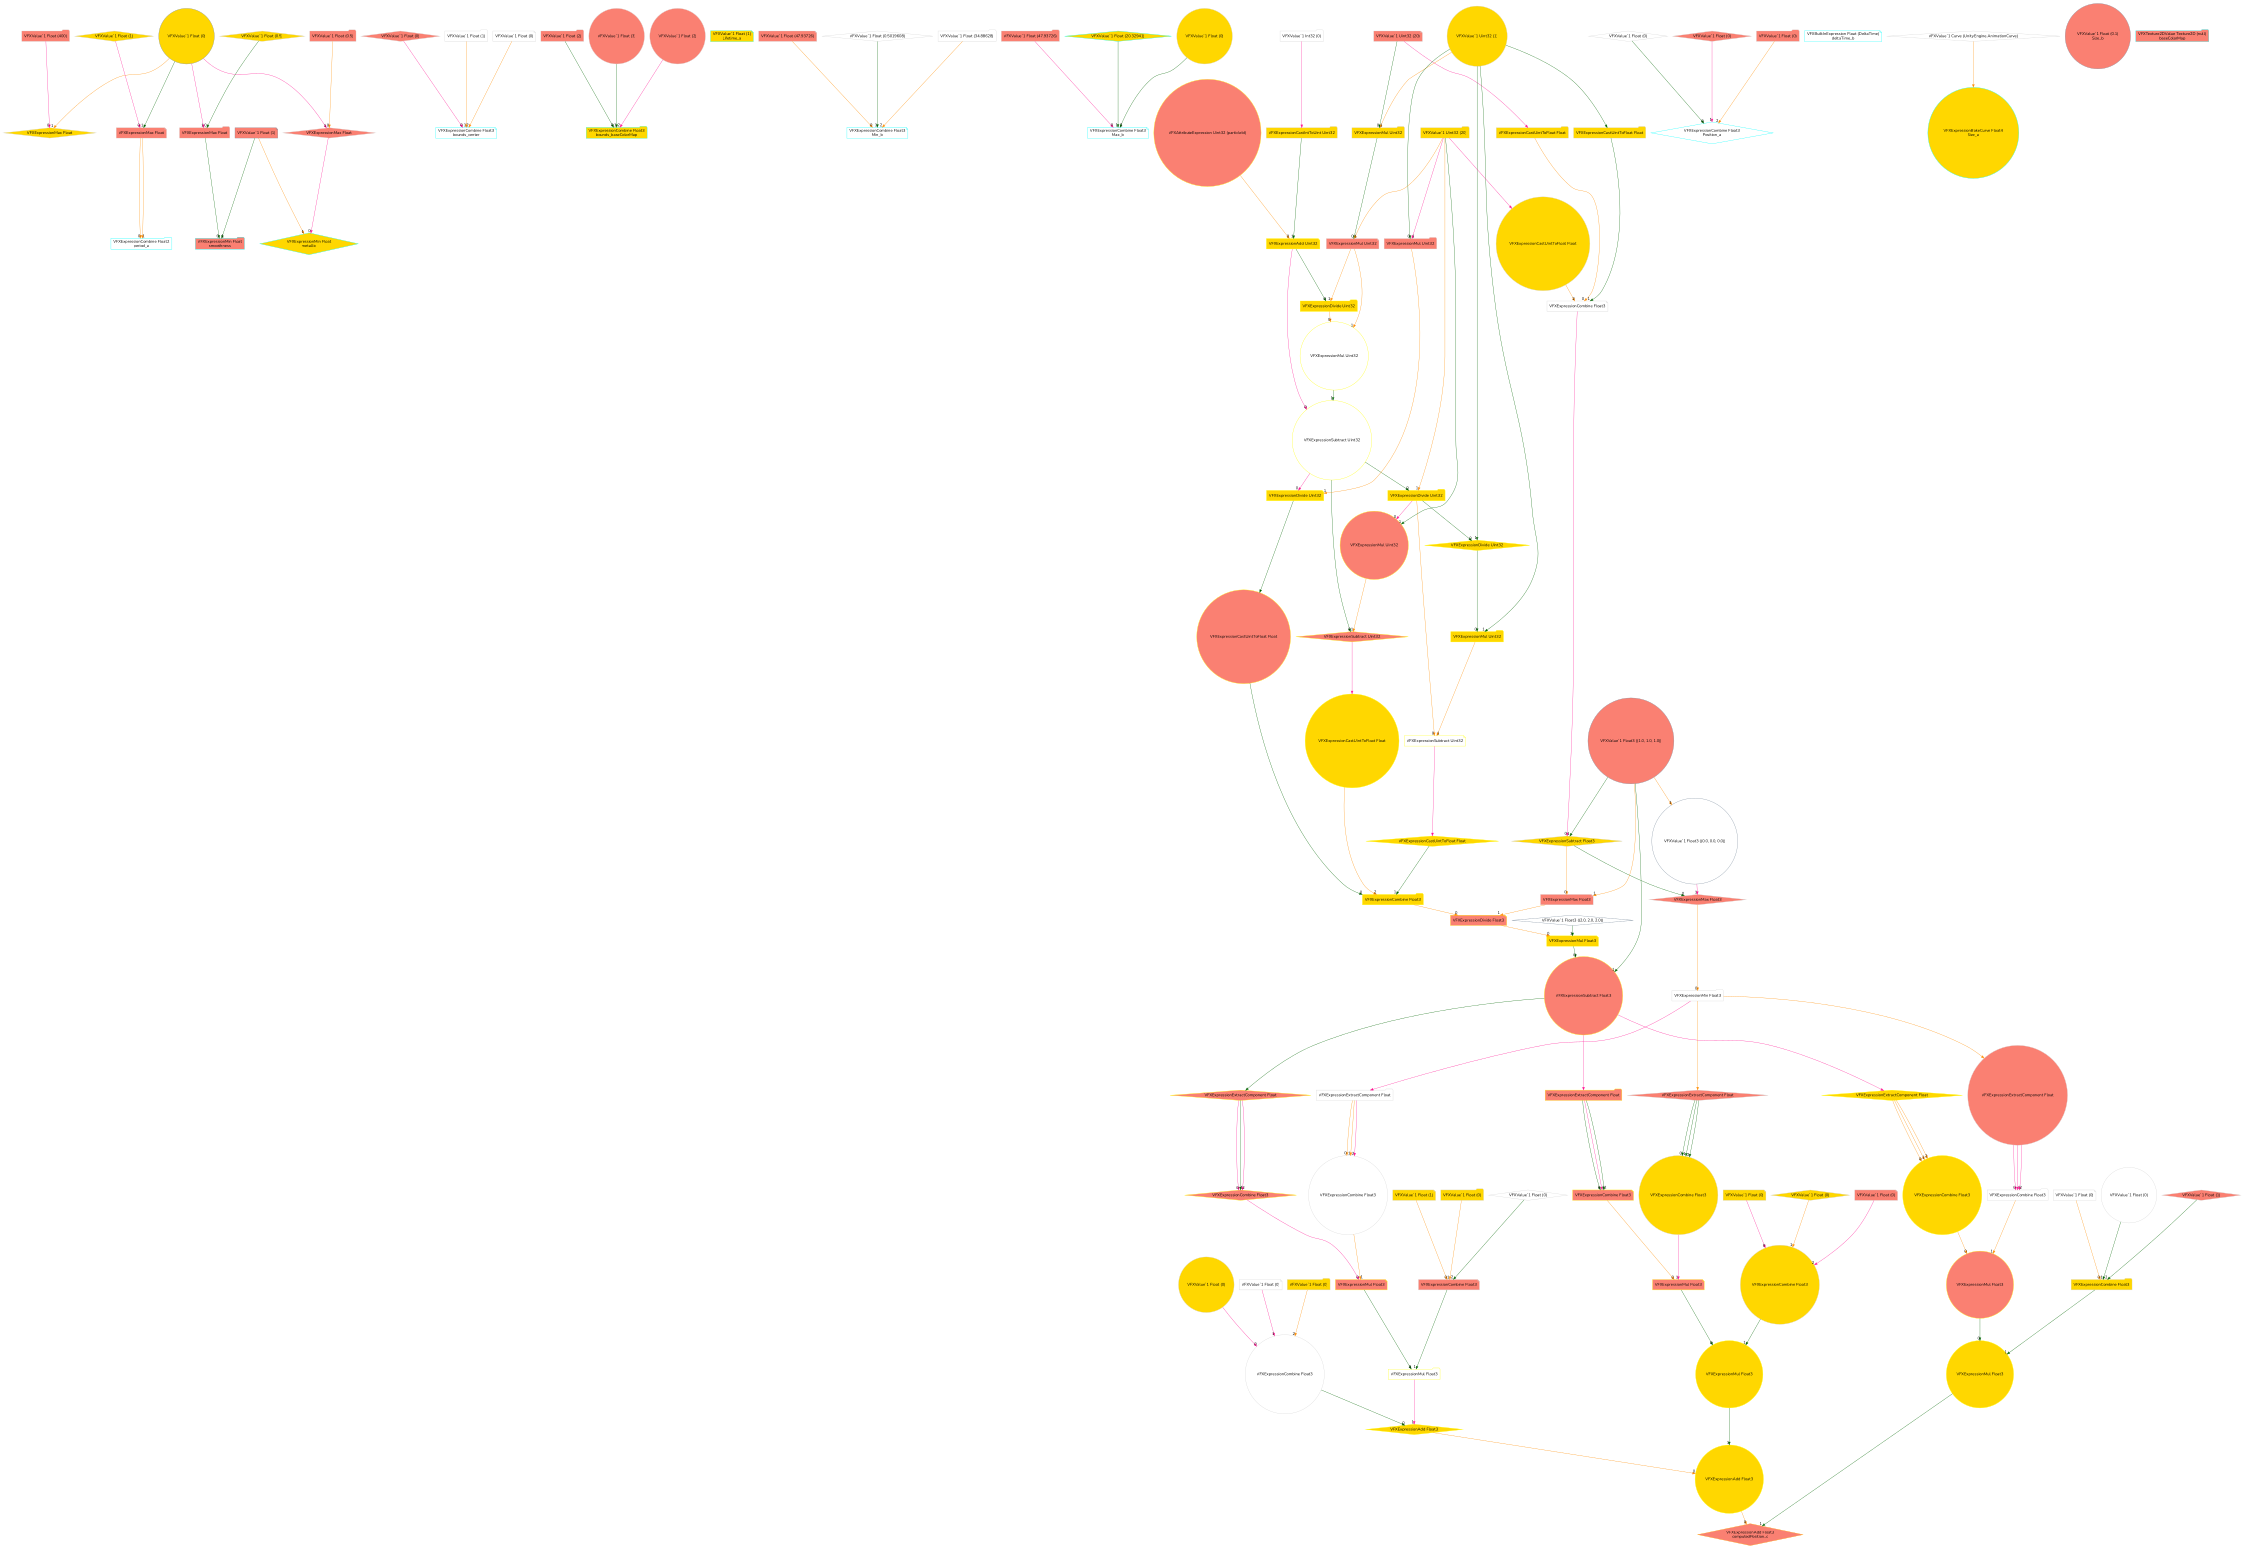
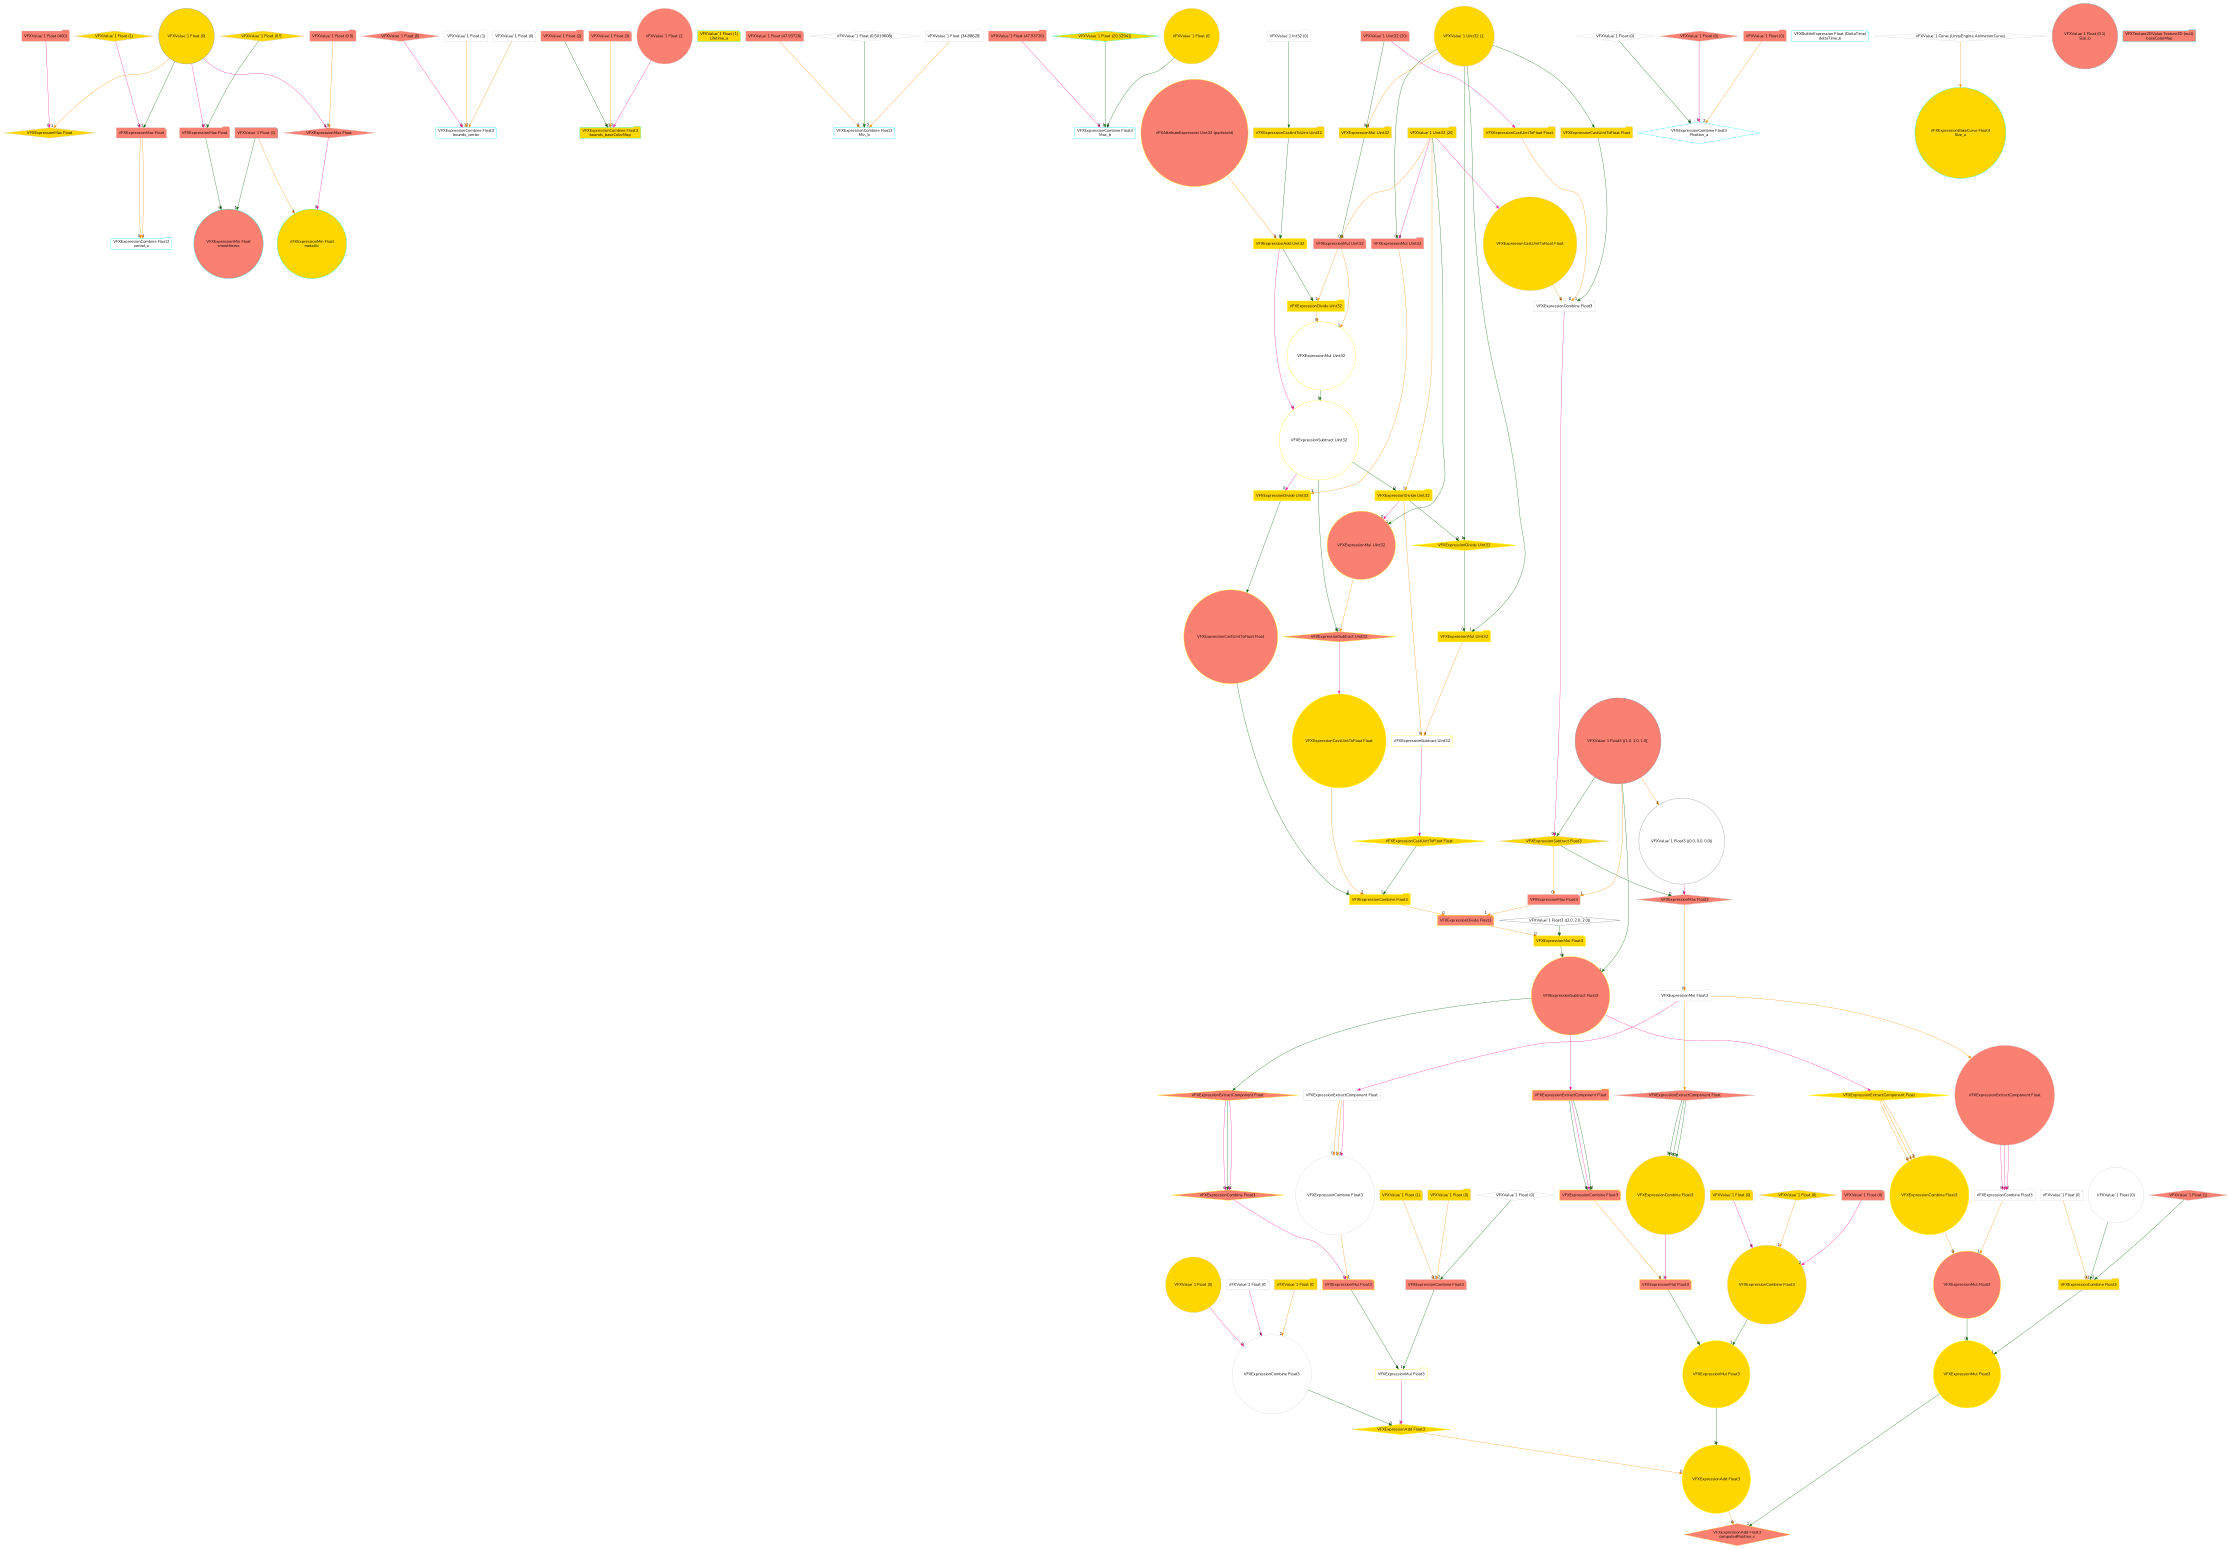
node "VFXValue`1 Float (3)": shape circle -> note
edge "VFXValue`1 Int32 (0)" -> "VFXExpressionCastIntToUint Uint32": color deeppink -> darkgreen
edge "VFXValue`1 Float (3)" -> "VFXExpressionCombine Float3 bounds_baseColorMap": color darkgreen -> darkorange
node "VFXExpressionMin Float smoothness": shape folder -> circle
node "VFXExpressionMin Float metallic": shape diamond -> circle
